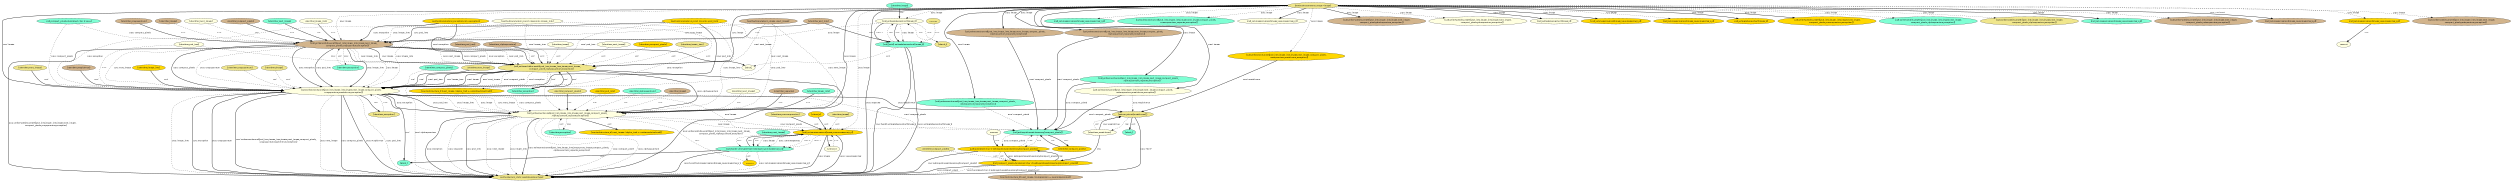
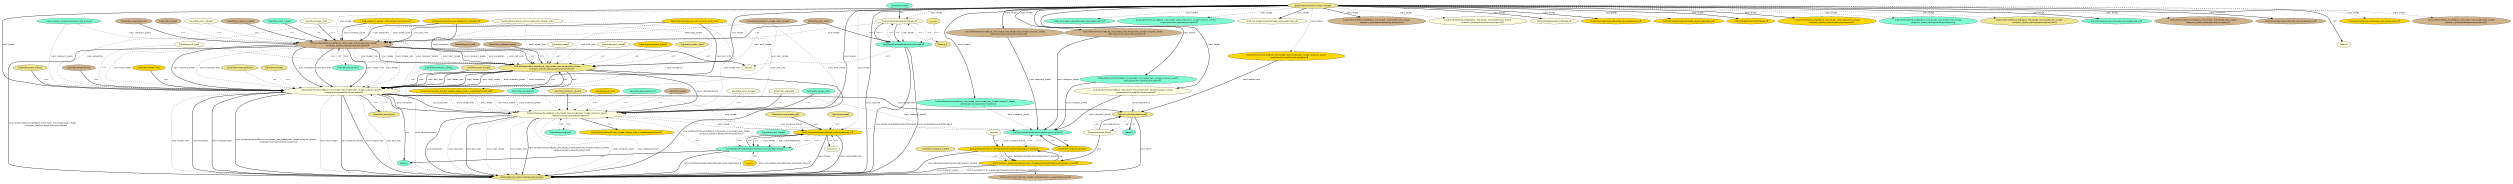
node "(Call,compact_pixels == (unsigned char *) NULL)": added
edge "(Call,SetImageProgress(image,SaveImagesTag,2,6))" -> "1000104": now "(MethodParameterIn,Image *image)" -> "1000104"
node "(Identifier,separate)": fillcolor tan -> lightyellow
node "(Identifier,RLECompression)": label "(Identifier,RLECompression)" -> "(Identifier,SaveImagesTag)"
node "(Literal,0)": removed
edge "(Call,(void) SetImageProgress(image,SaveImagesTag,0,1))" -> "1000233": reversed
